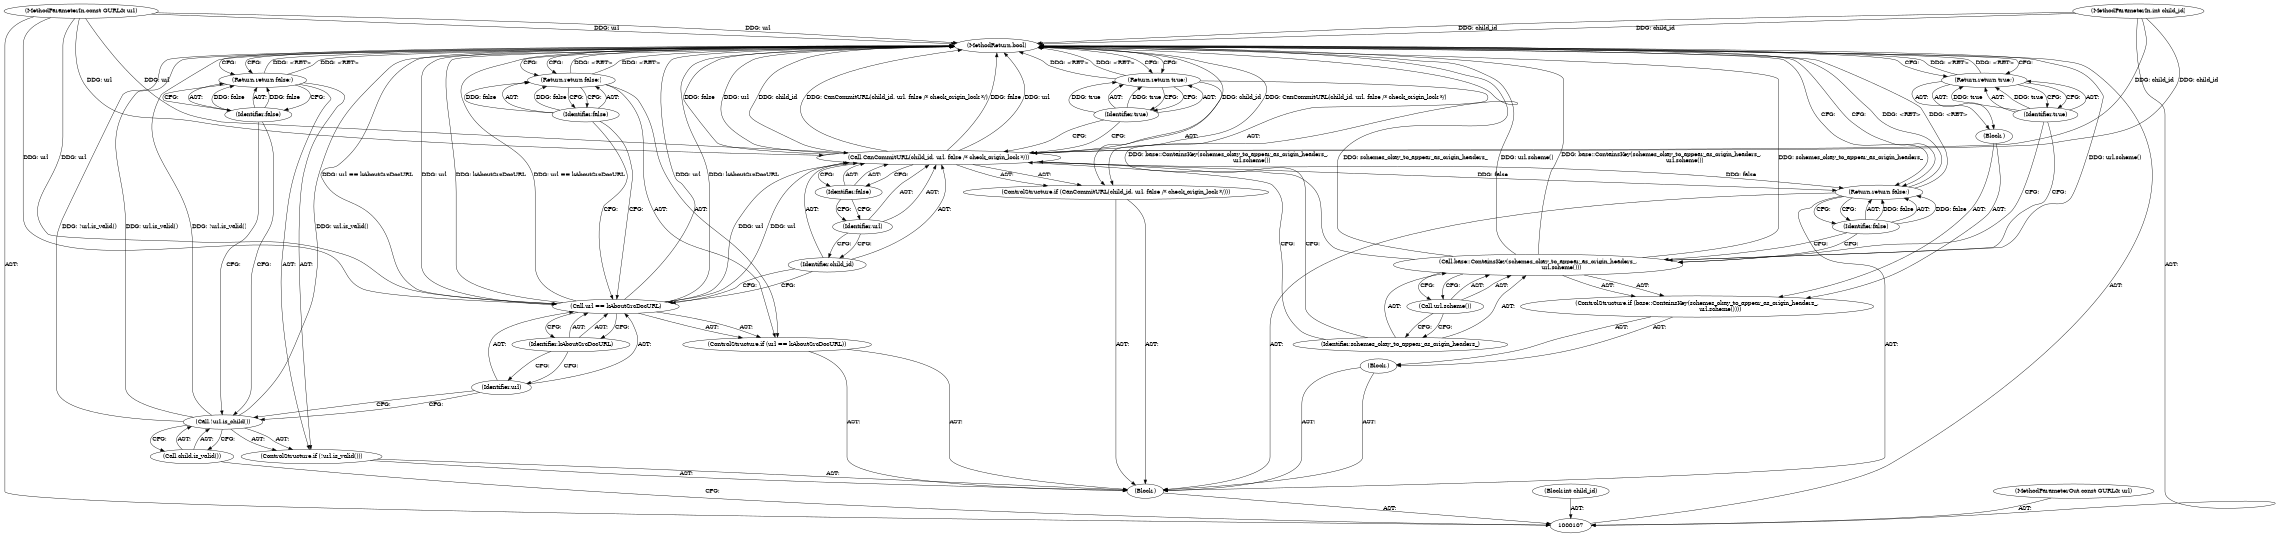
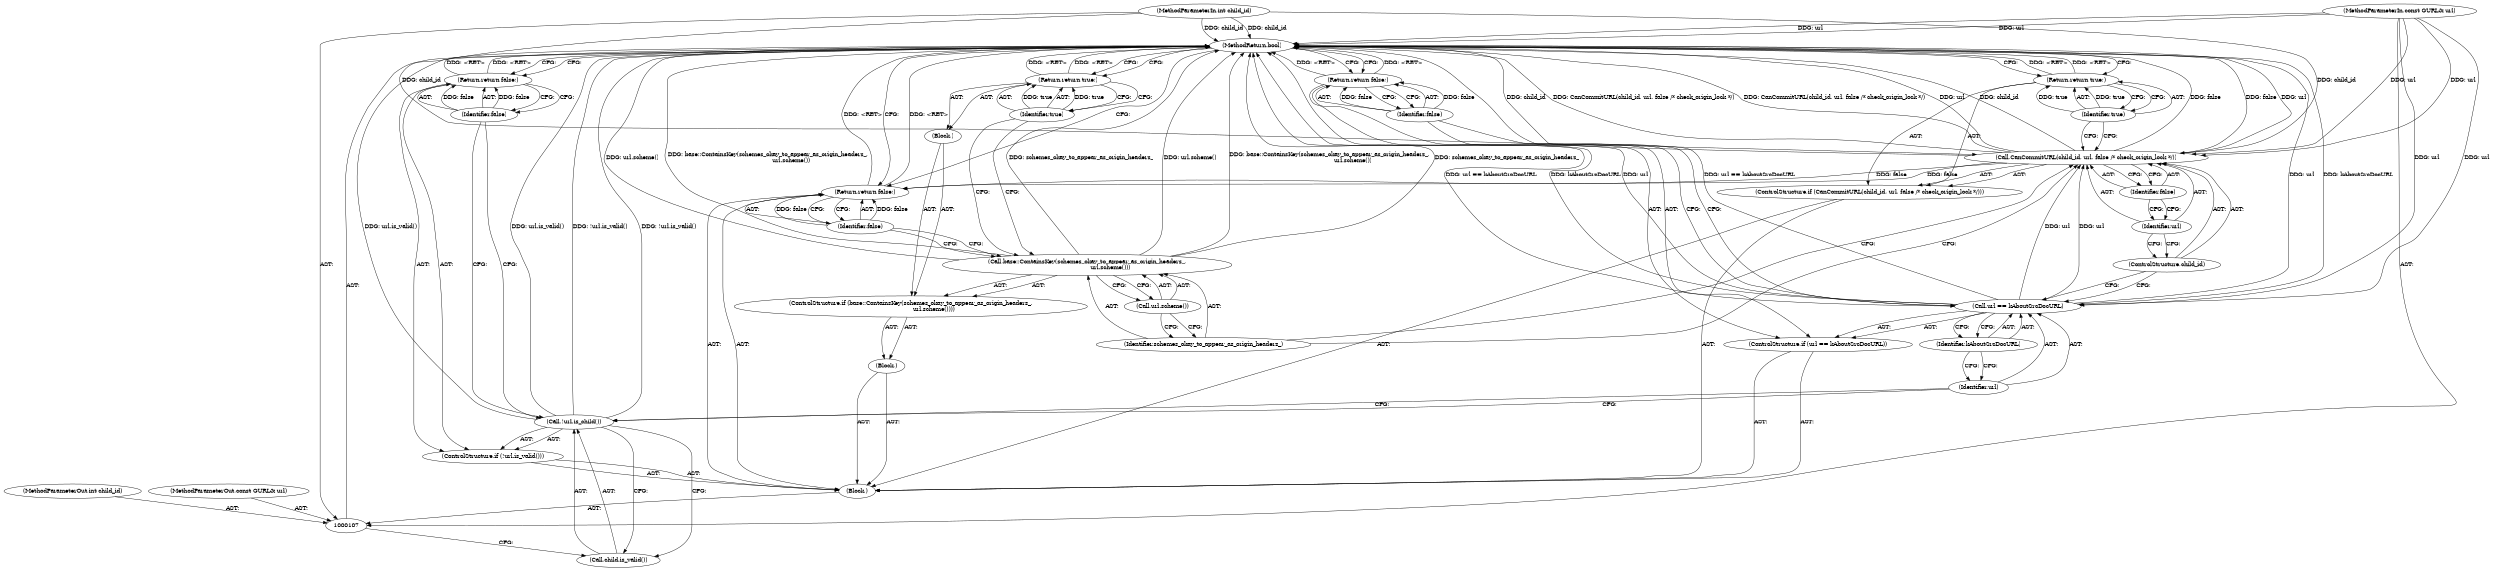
node "(Identifier,child_id)": label "(Identifier,child_id)" -> "(ControlStructure,child_id)"
node "(Block,int child_id)": label "(Block,int child_id)" -> "(MethodParameterOut,int child_id)"
edge "(Call,child.is_valid())" -> "1000107": reversed
